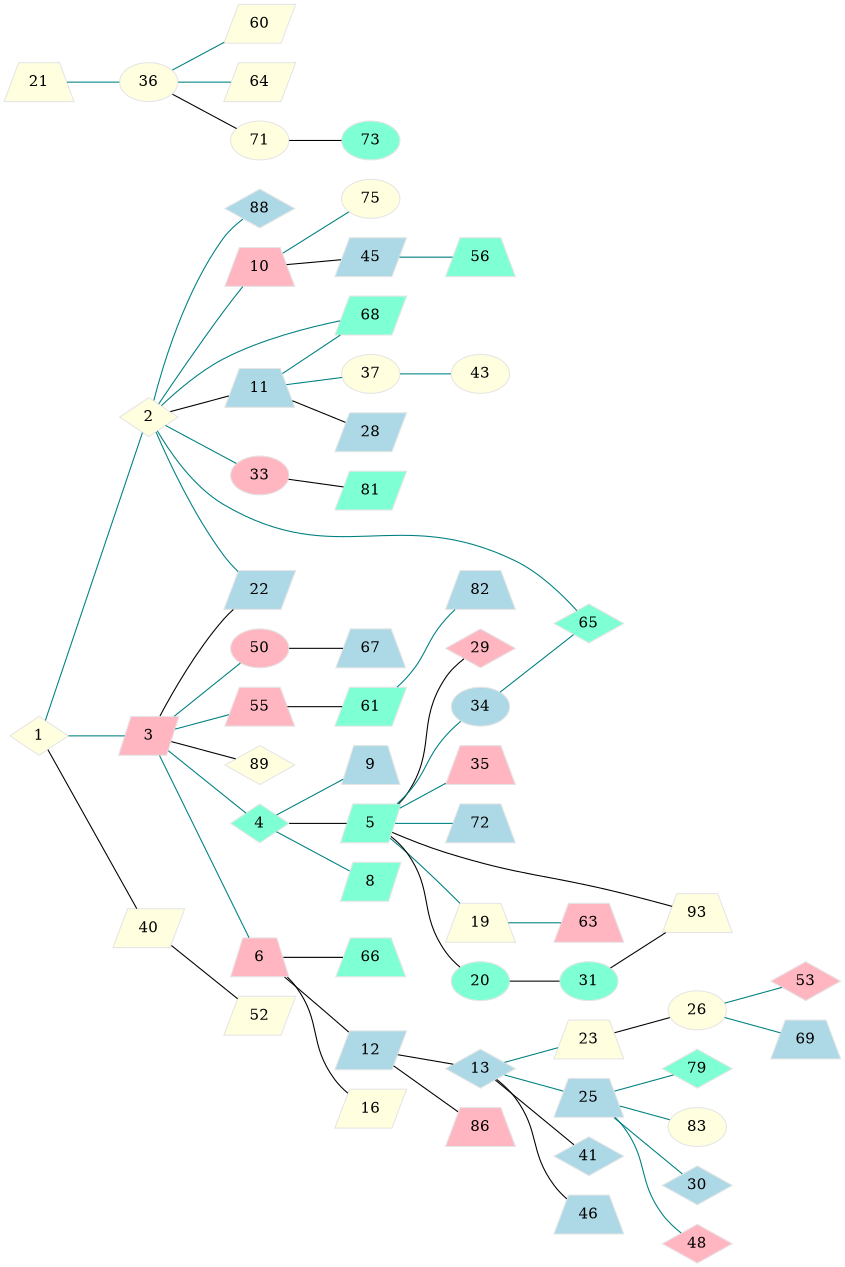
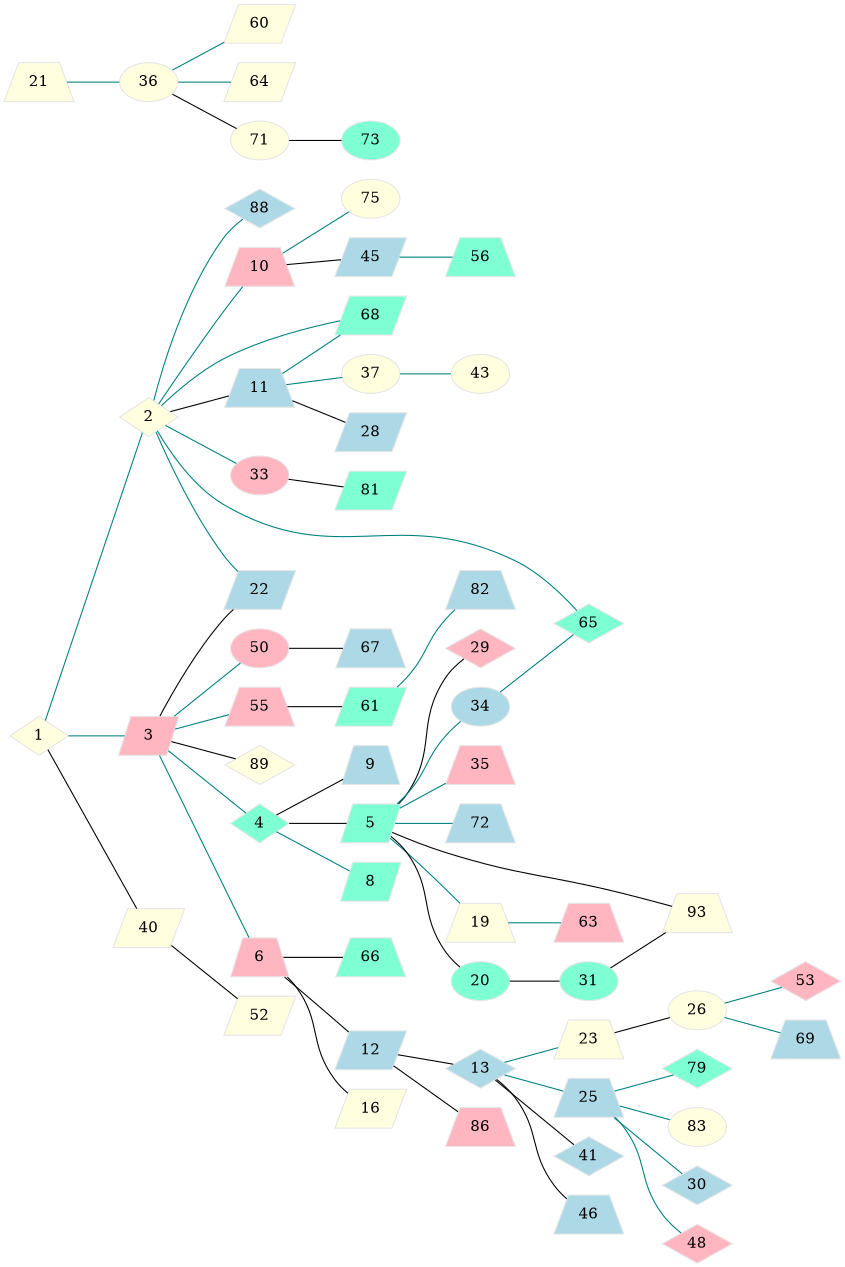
edge "9" -- "4": color teal -> black
